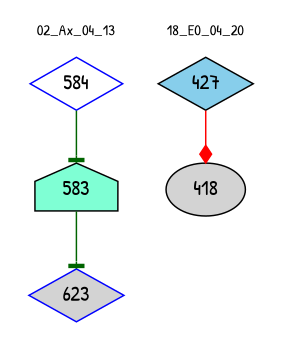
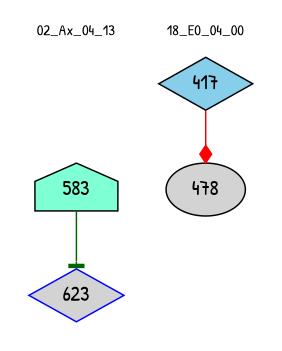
cluster "18_E0_04_20": label "18_E0_04_20" -> "18_E0_04_00"
node "584": removed
node "427": label "427" -> "417"
node "418": label "418" -> "478"
